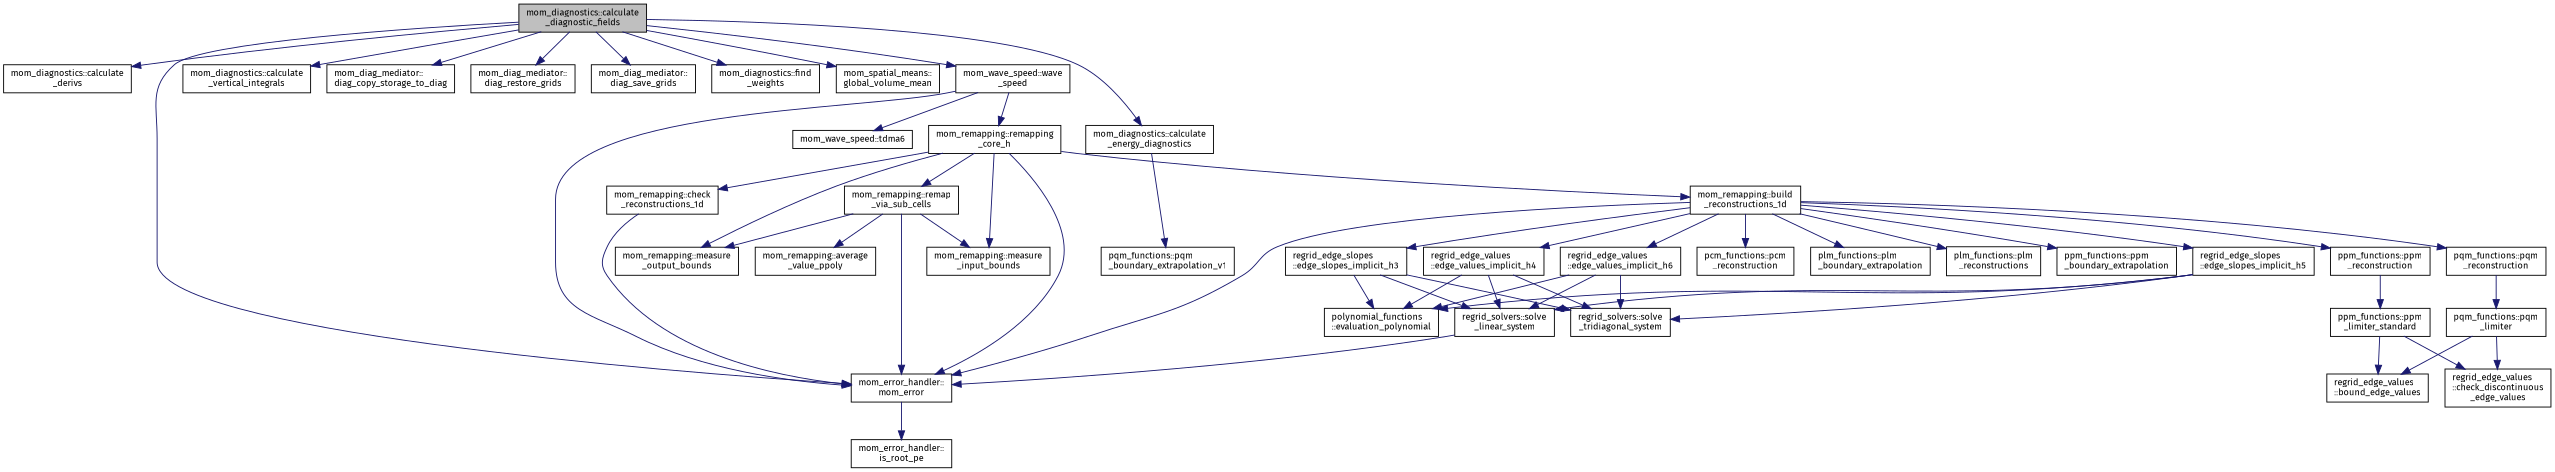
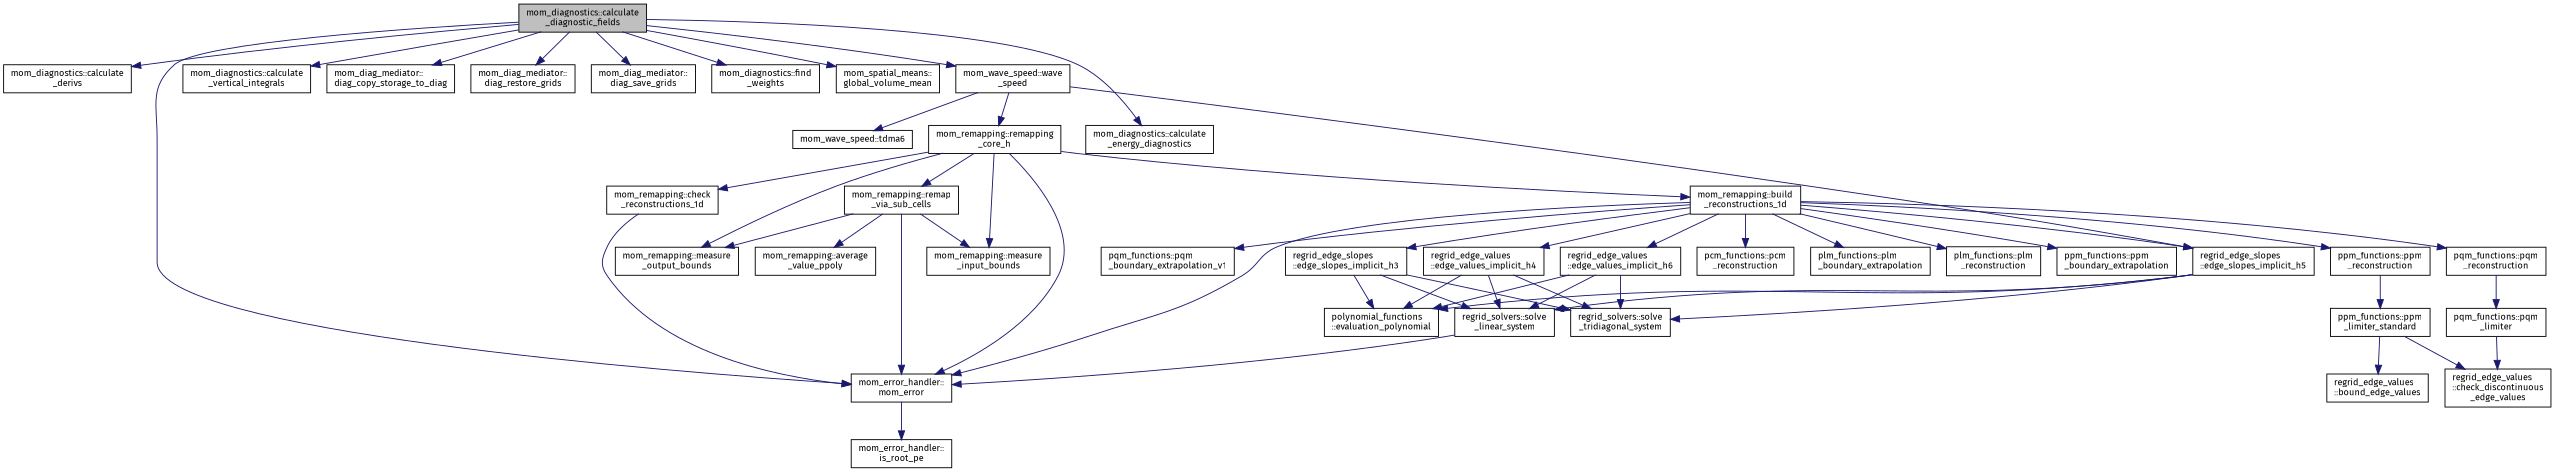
edge "mom_wave_speed::wave _speed" -> "mom_error_handler:: mom_error": now "mom_wave_speed::wave _speed" -> "regrid_edge_slopes ::edge_slopes_implicit_h5"
edge "mom_diagnostics::calculate _energy_diagnostics" -> "pqm_functions::pqm _boundary_extrapolation_v1": now "mom_remapping::build _reconstructions_1d" -> "pqm_functions::pqm _boundary_extrapolation_v1"
node "plm_functions::plm _reconstructions": label "plm_functions::plm _reconstructions" -> "plm_functions::plm _reconstruction"
edge "pqm_functions::pqm _limiter" -> "regrid_edge_values ::bound_edge_values": removed
